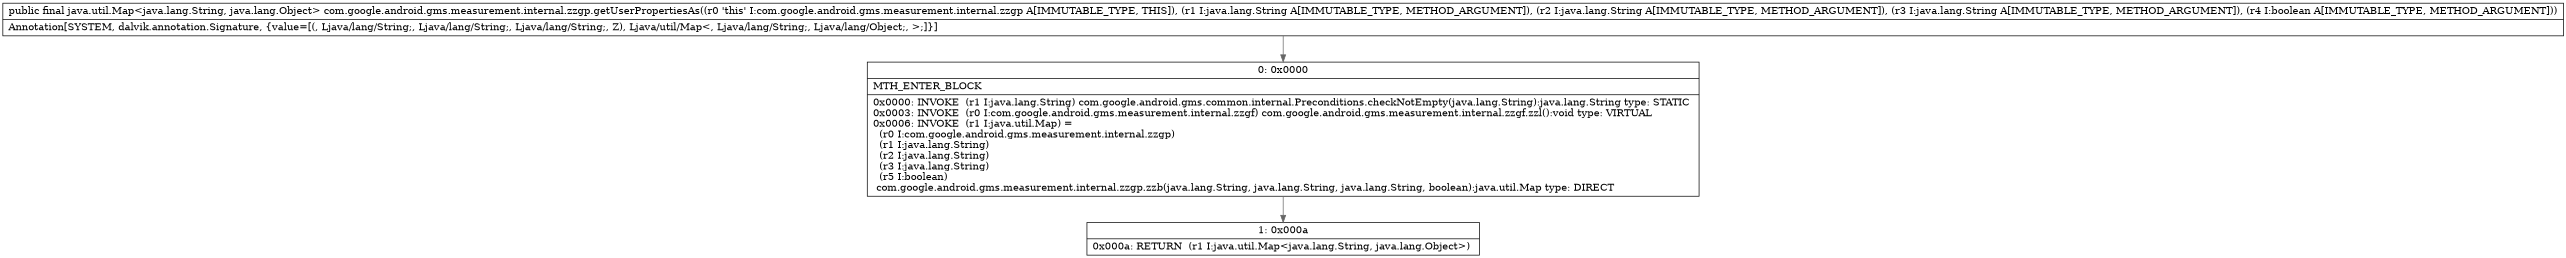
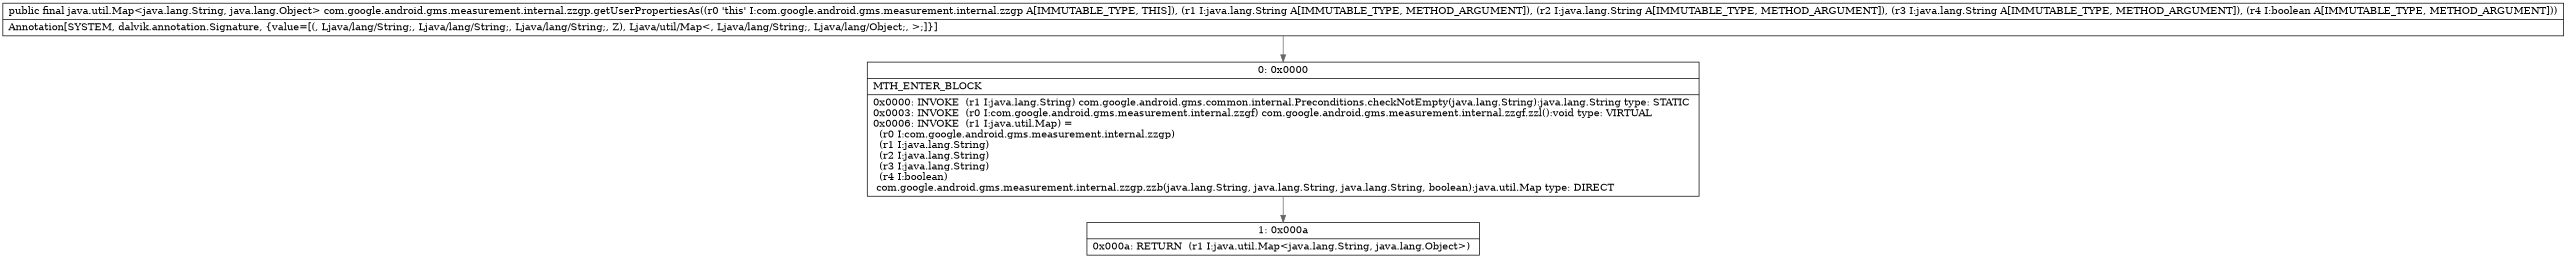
node "0: 0x0000": text "(r5 I:boolean)" -> "(r4 I:boolean)"
